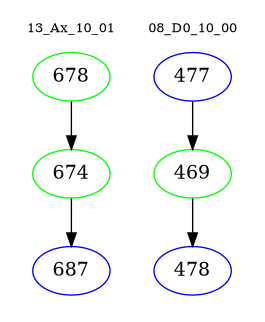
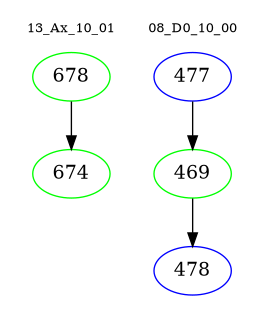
node "687": removed
